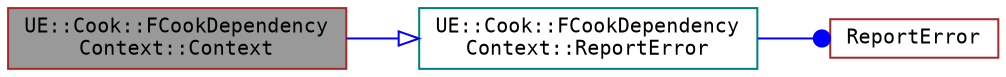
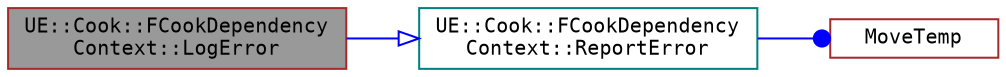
node "UE::Cook::FCookDependency Context::Context": label "UE::Cook::FCookDependency Context::Context" -> "UE::Cook::FCookDependency Context::LogError"
node "ReportError": label "ReportError" -> "MoveTemp"
